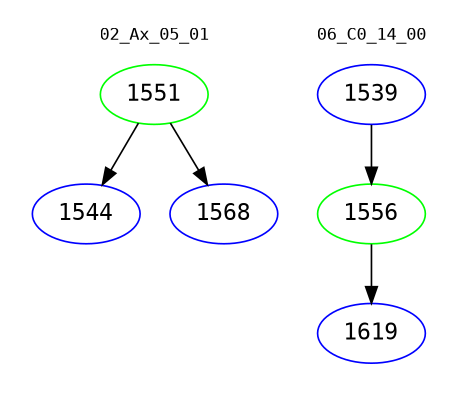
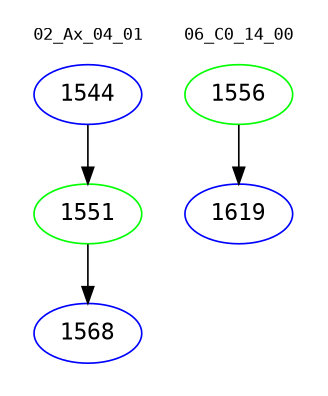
cluster "02_Ax_05_01": label "02_Ax_05_01" -> "02_Ax_04_01"
node "1539": removed
edge "1551" -> "1544": reversed
